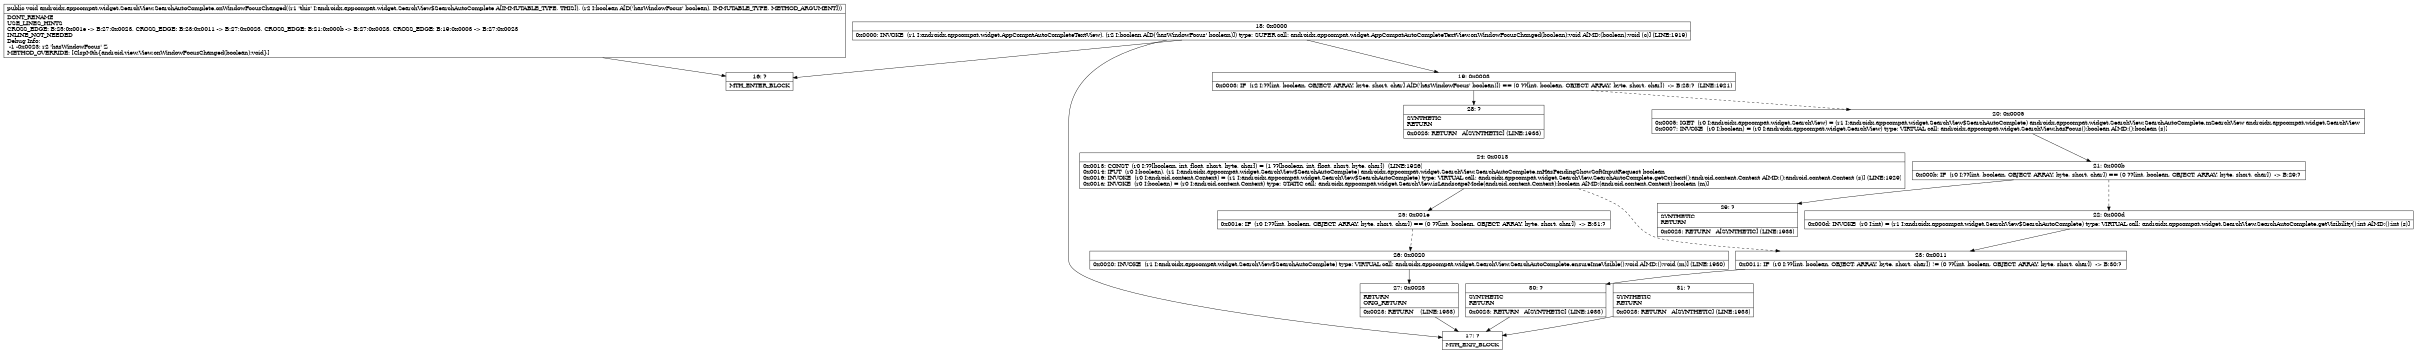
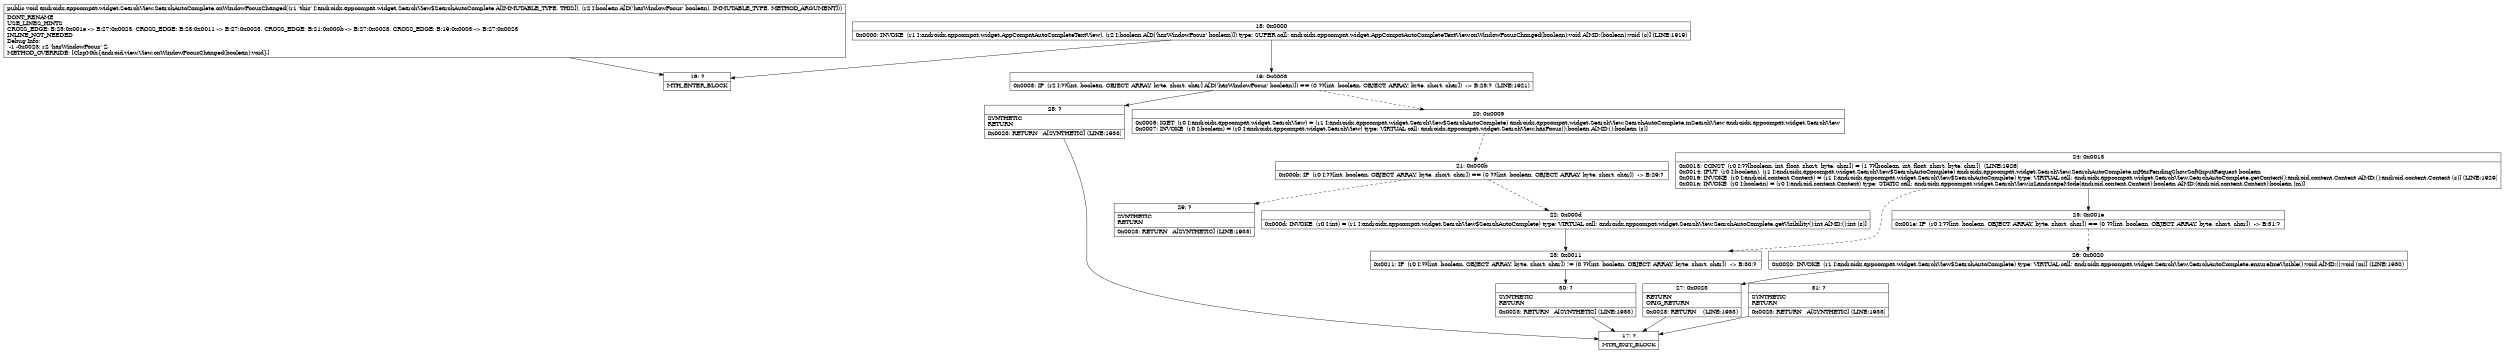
edge "20: 0x0005" -> "21: 0x000b": style solid -> dashed
edge "21: 0x000b" -> "29: ?": style solid -> dashed
edge "18: 0x0000" -> "17: ?": now "28: ?" -> "17: ?"
